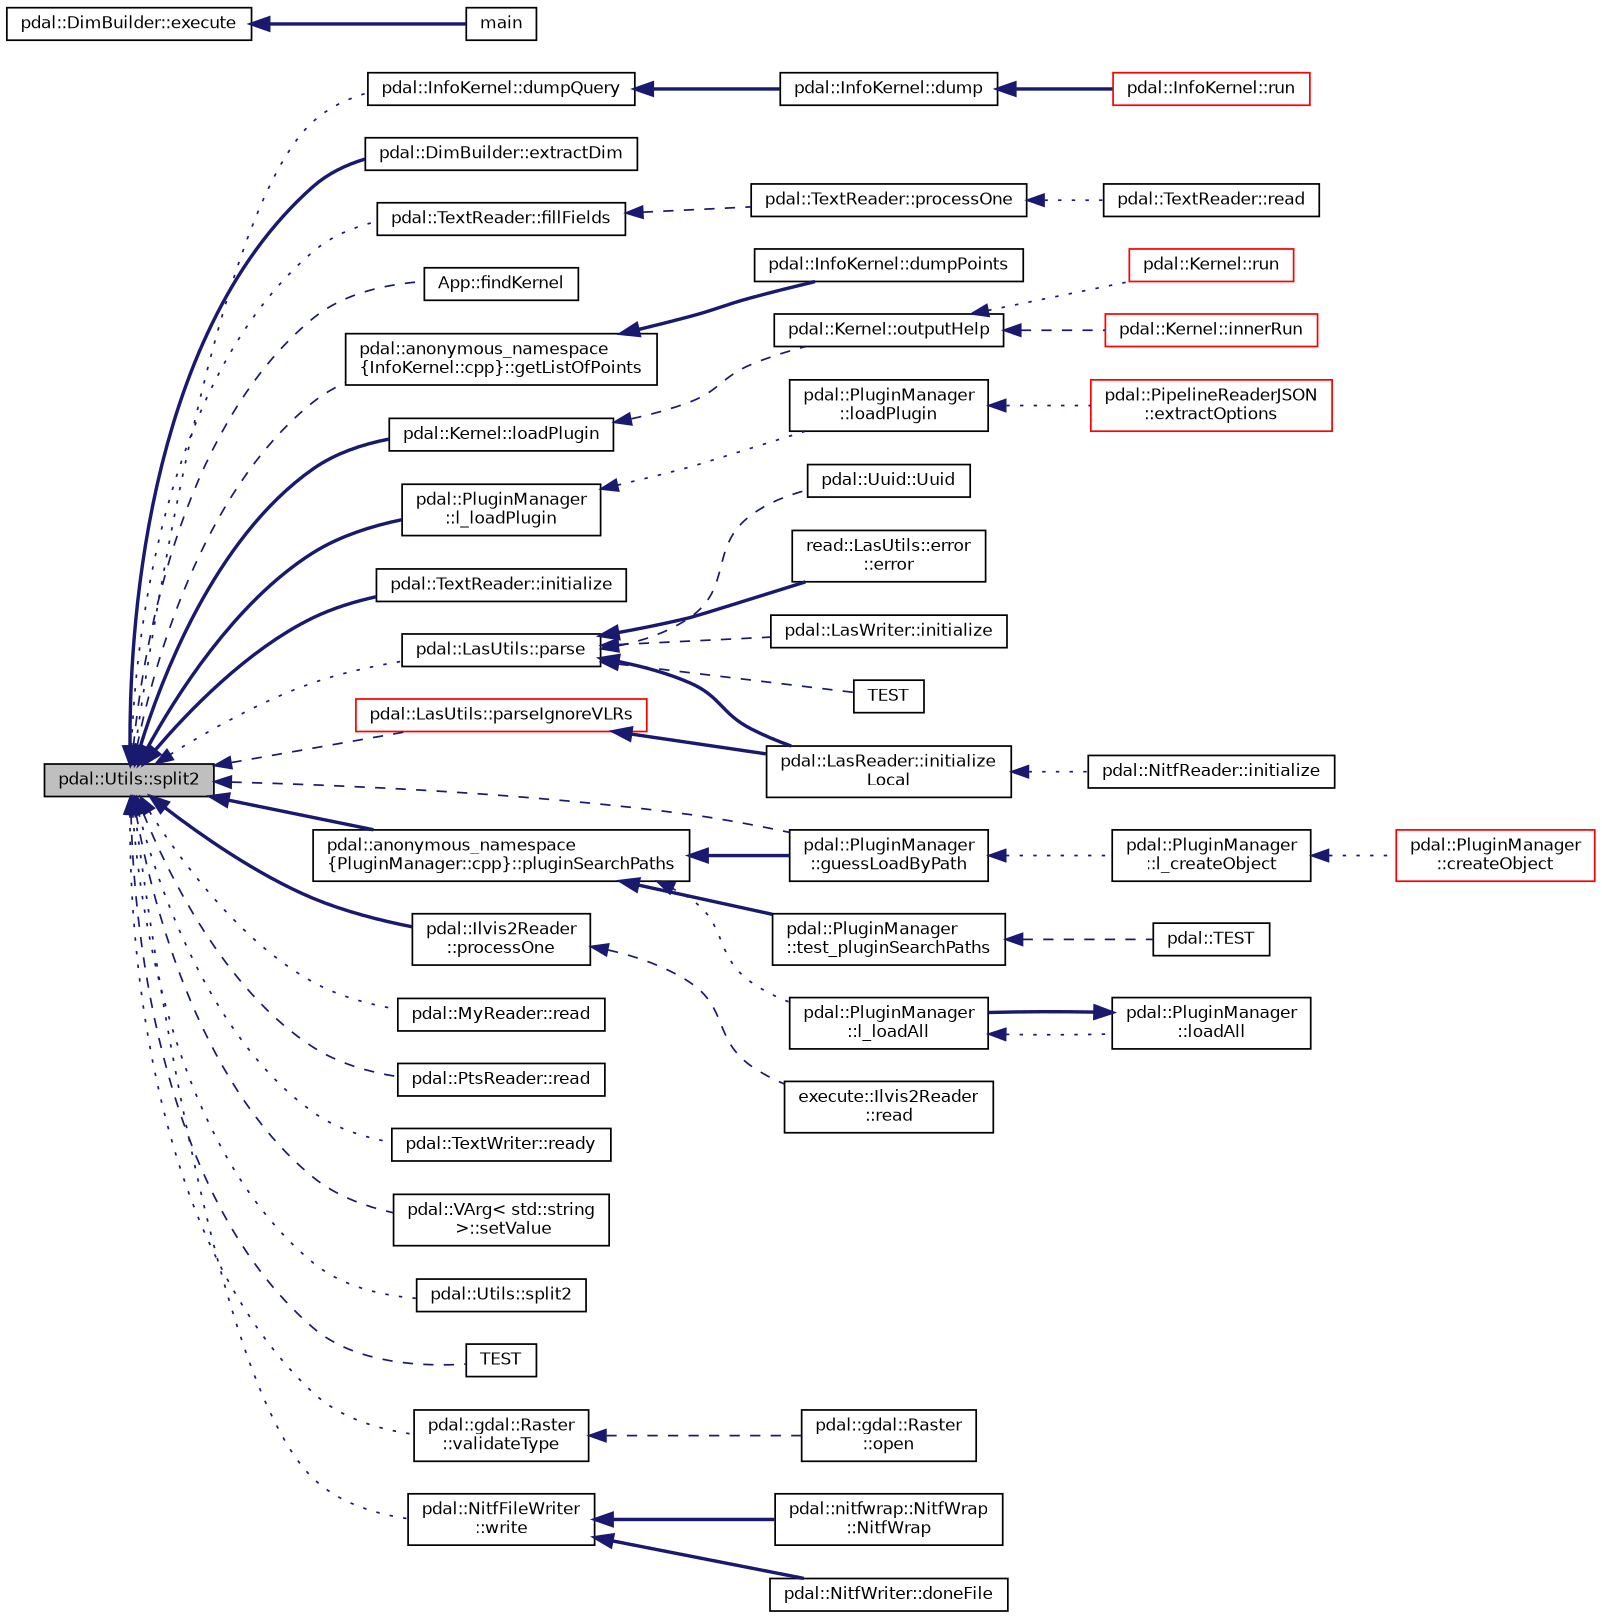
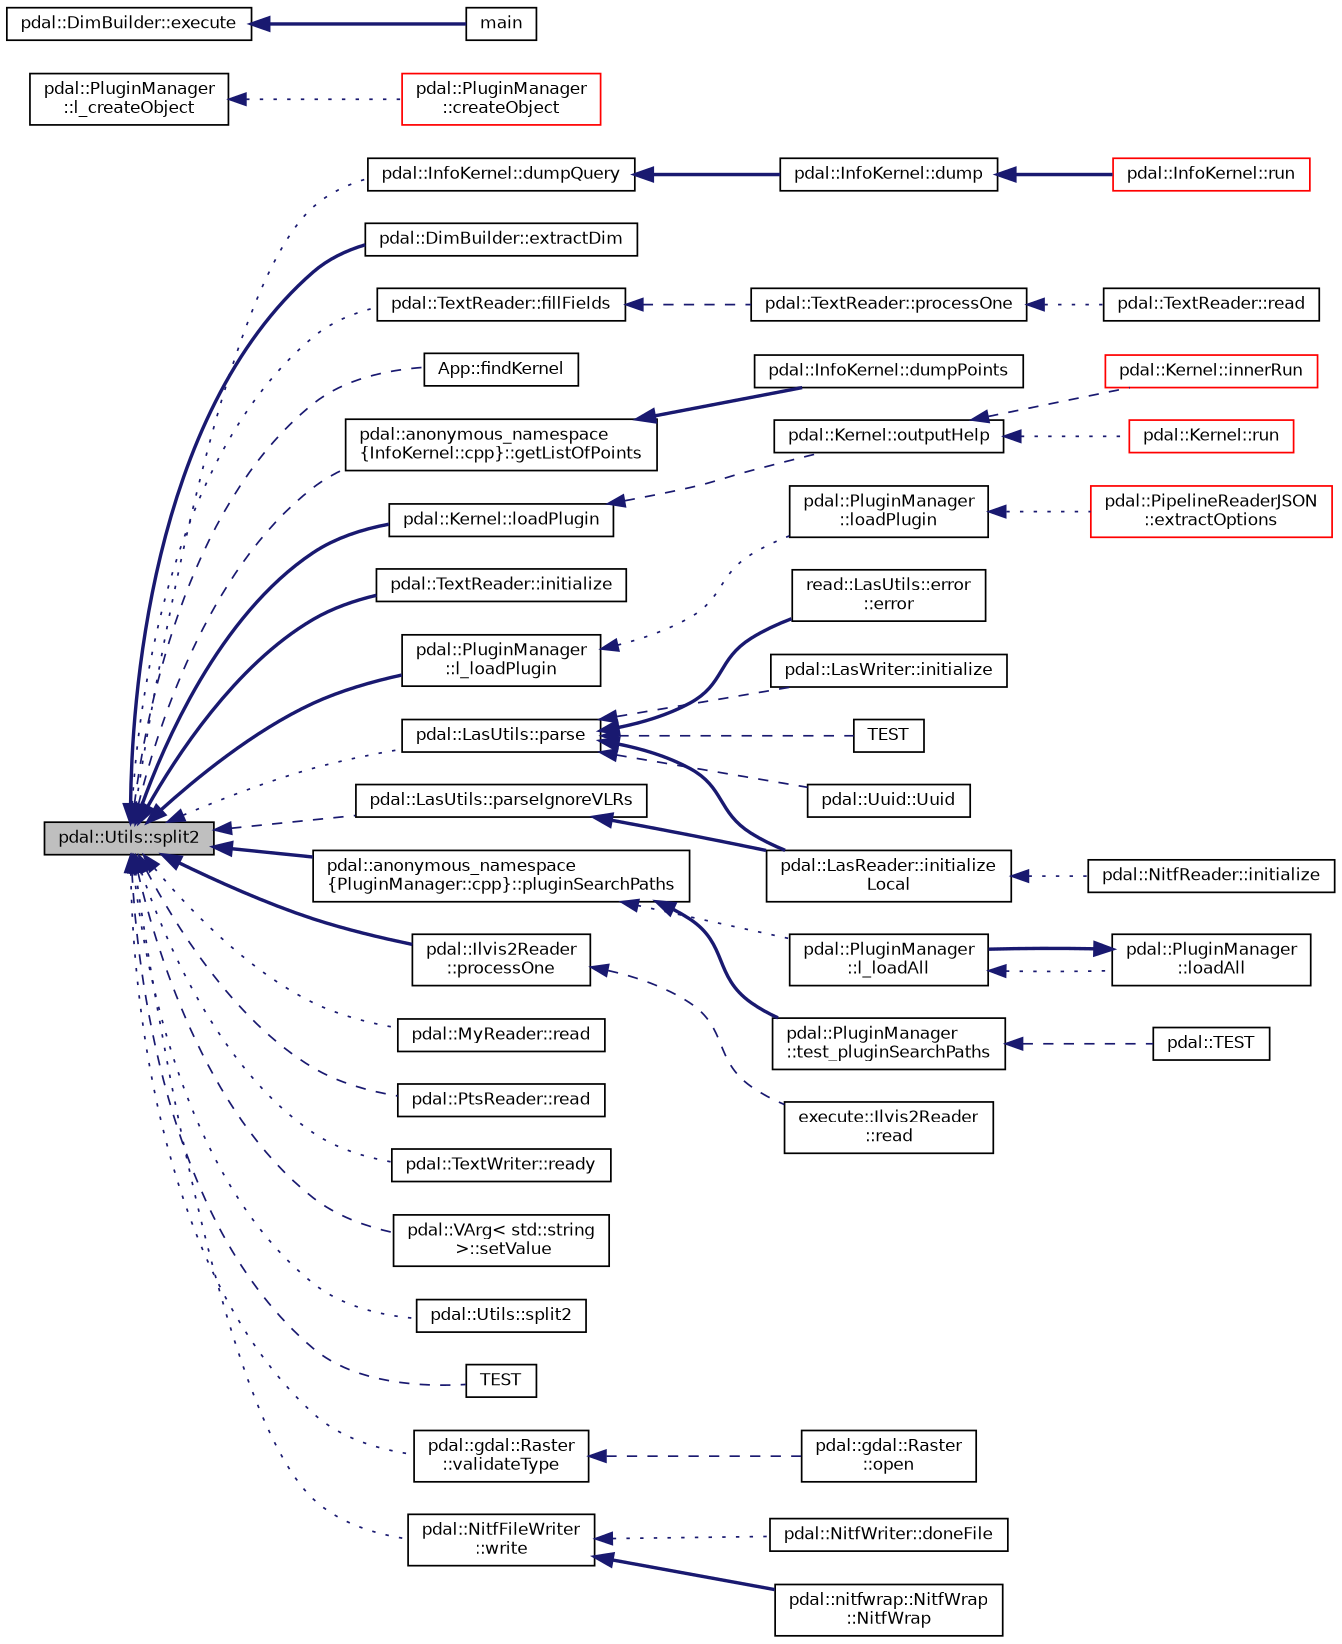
node "pdal::LasUtils::parseIgnoreVLRs": color red -> black
node "pdal::PluginManager ::guessLoadByPath": removed
edge "pdal::NitfWriter::doneFile" -> "pdal::NitfFileWriter ::write": style bold -> dotted
